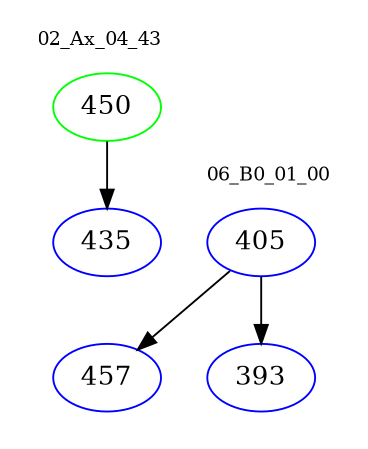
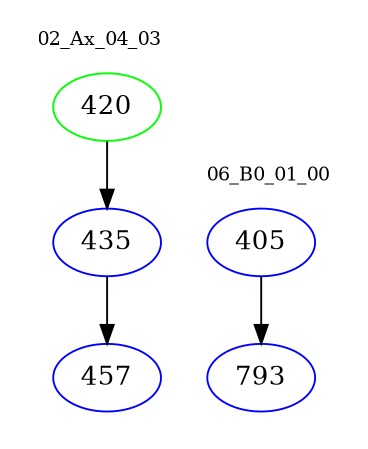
cluster "02_Ax_04_43": label "02_Ax_04_43" -> "02_Ax_04_03"
node "450": label "450" -> "420"
edge "405" -> "457": now "435" -> "457"
node "393": label "393" -> "793"
